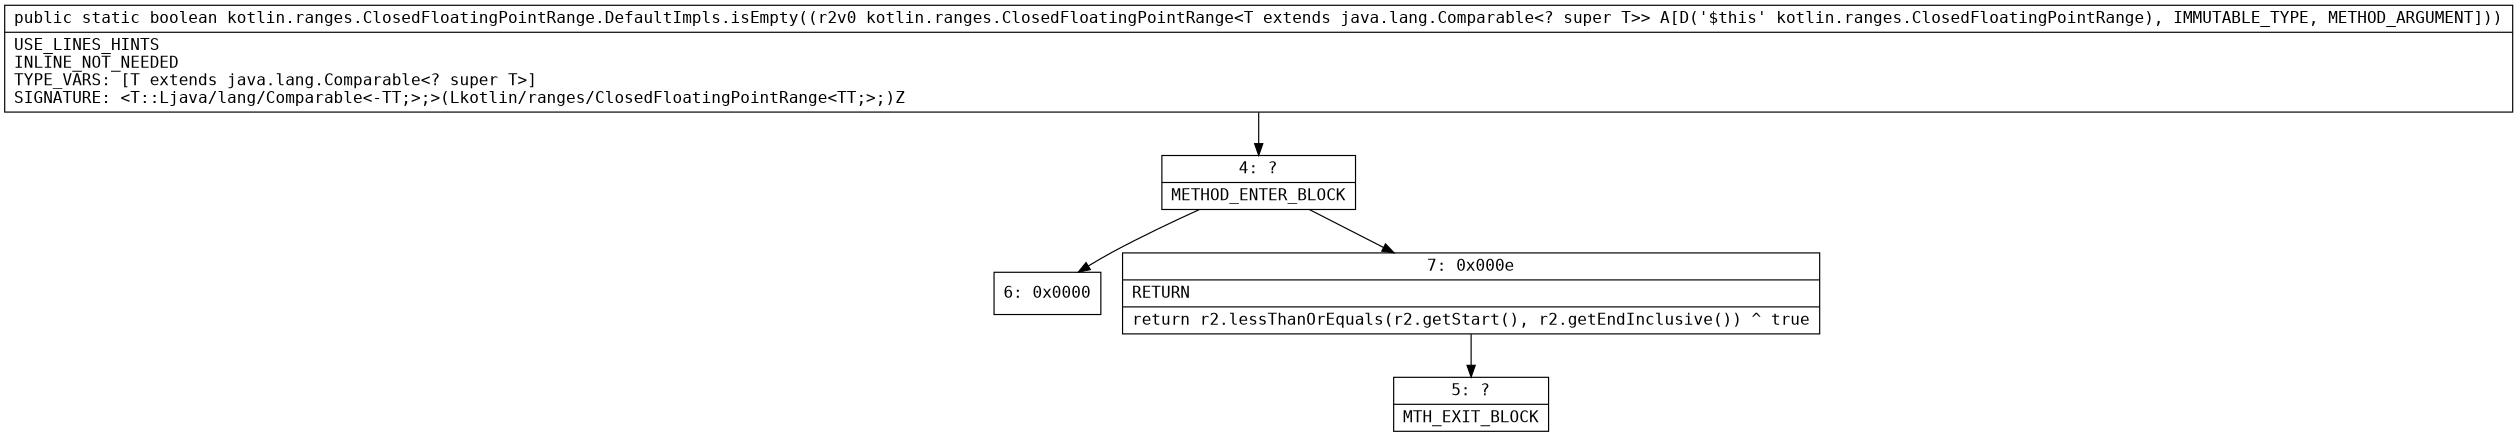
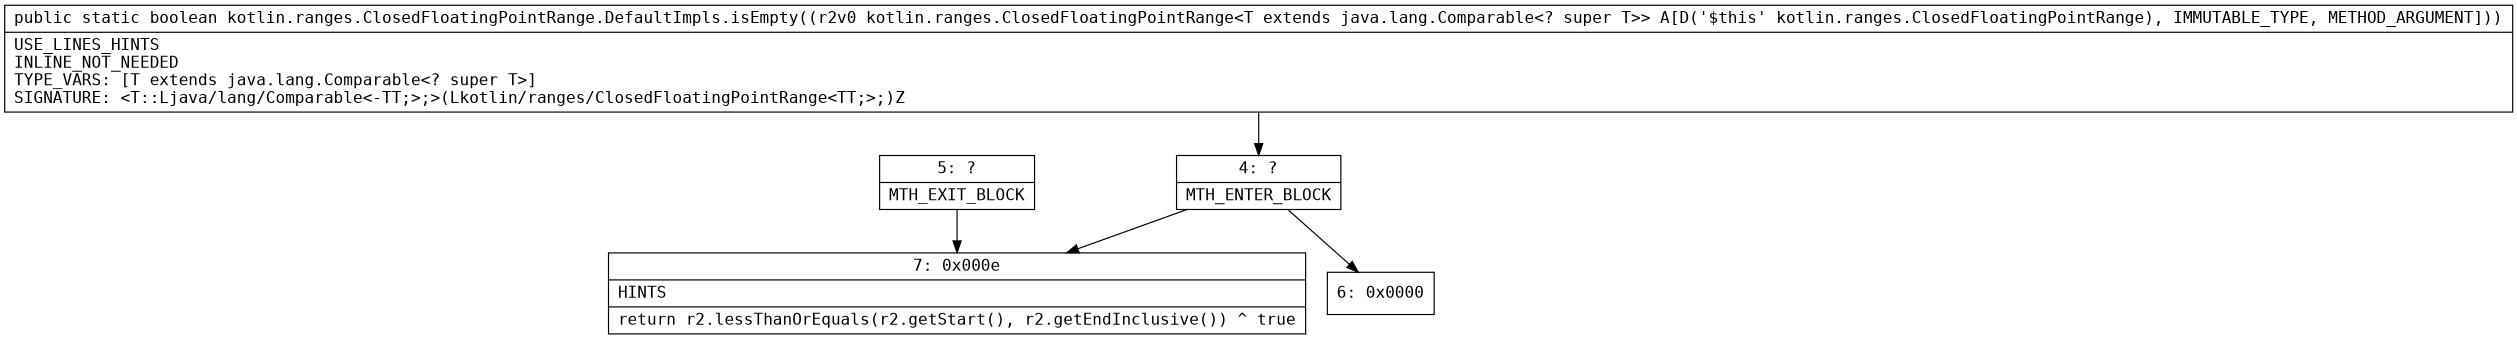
node "4: ?": text "METHOD_ENTER_BLOCK" -> "MTH_ENTER_BLOCK"
node "7: 0x000e": text "RETURN" -> "HINTS"
edge "7: 0x000e" -> "5: ?": reversed
